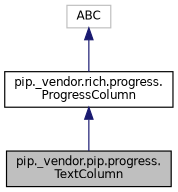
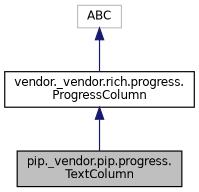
node "pip._vendor.rich.progress. ProgressColumn": label "pip._vendor.rich.progress. ProgressColumn" -> "vendor._vendor.rich.progress. ProgressColumn"
